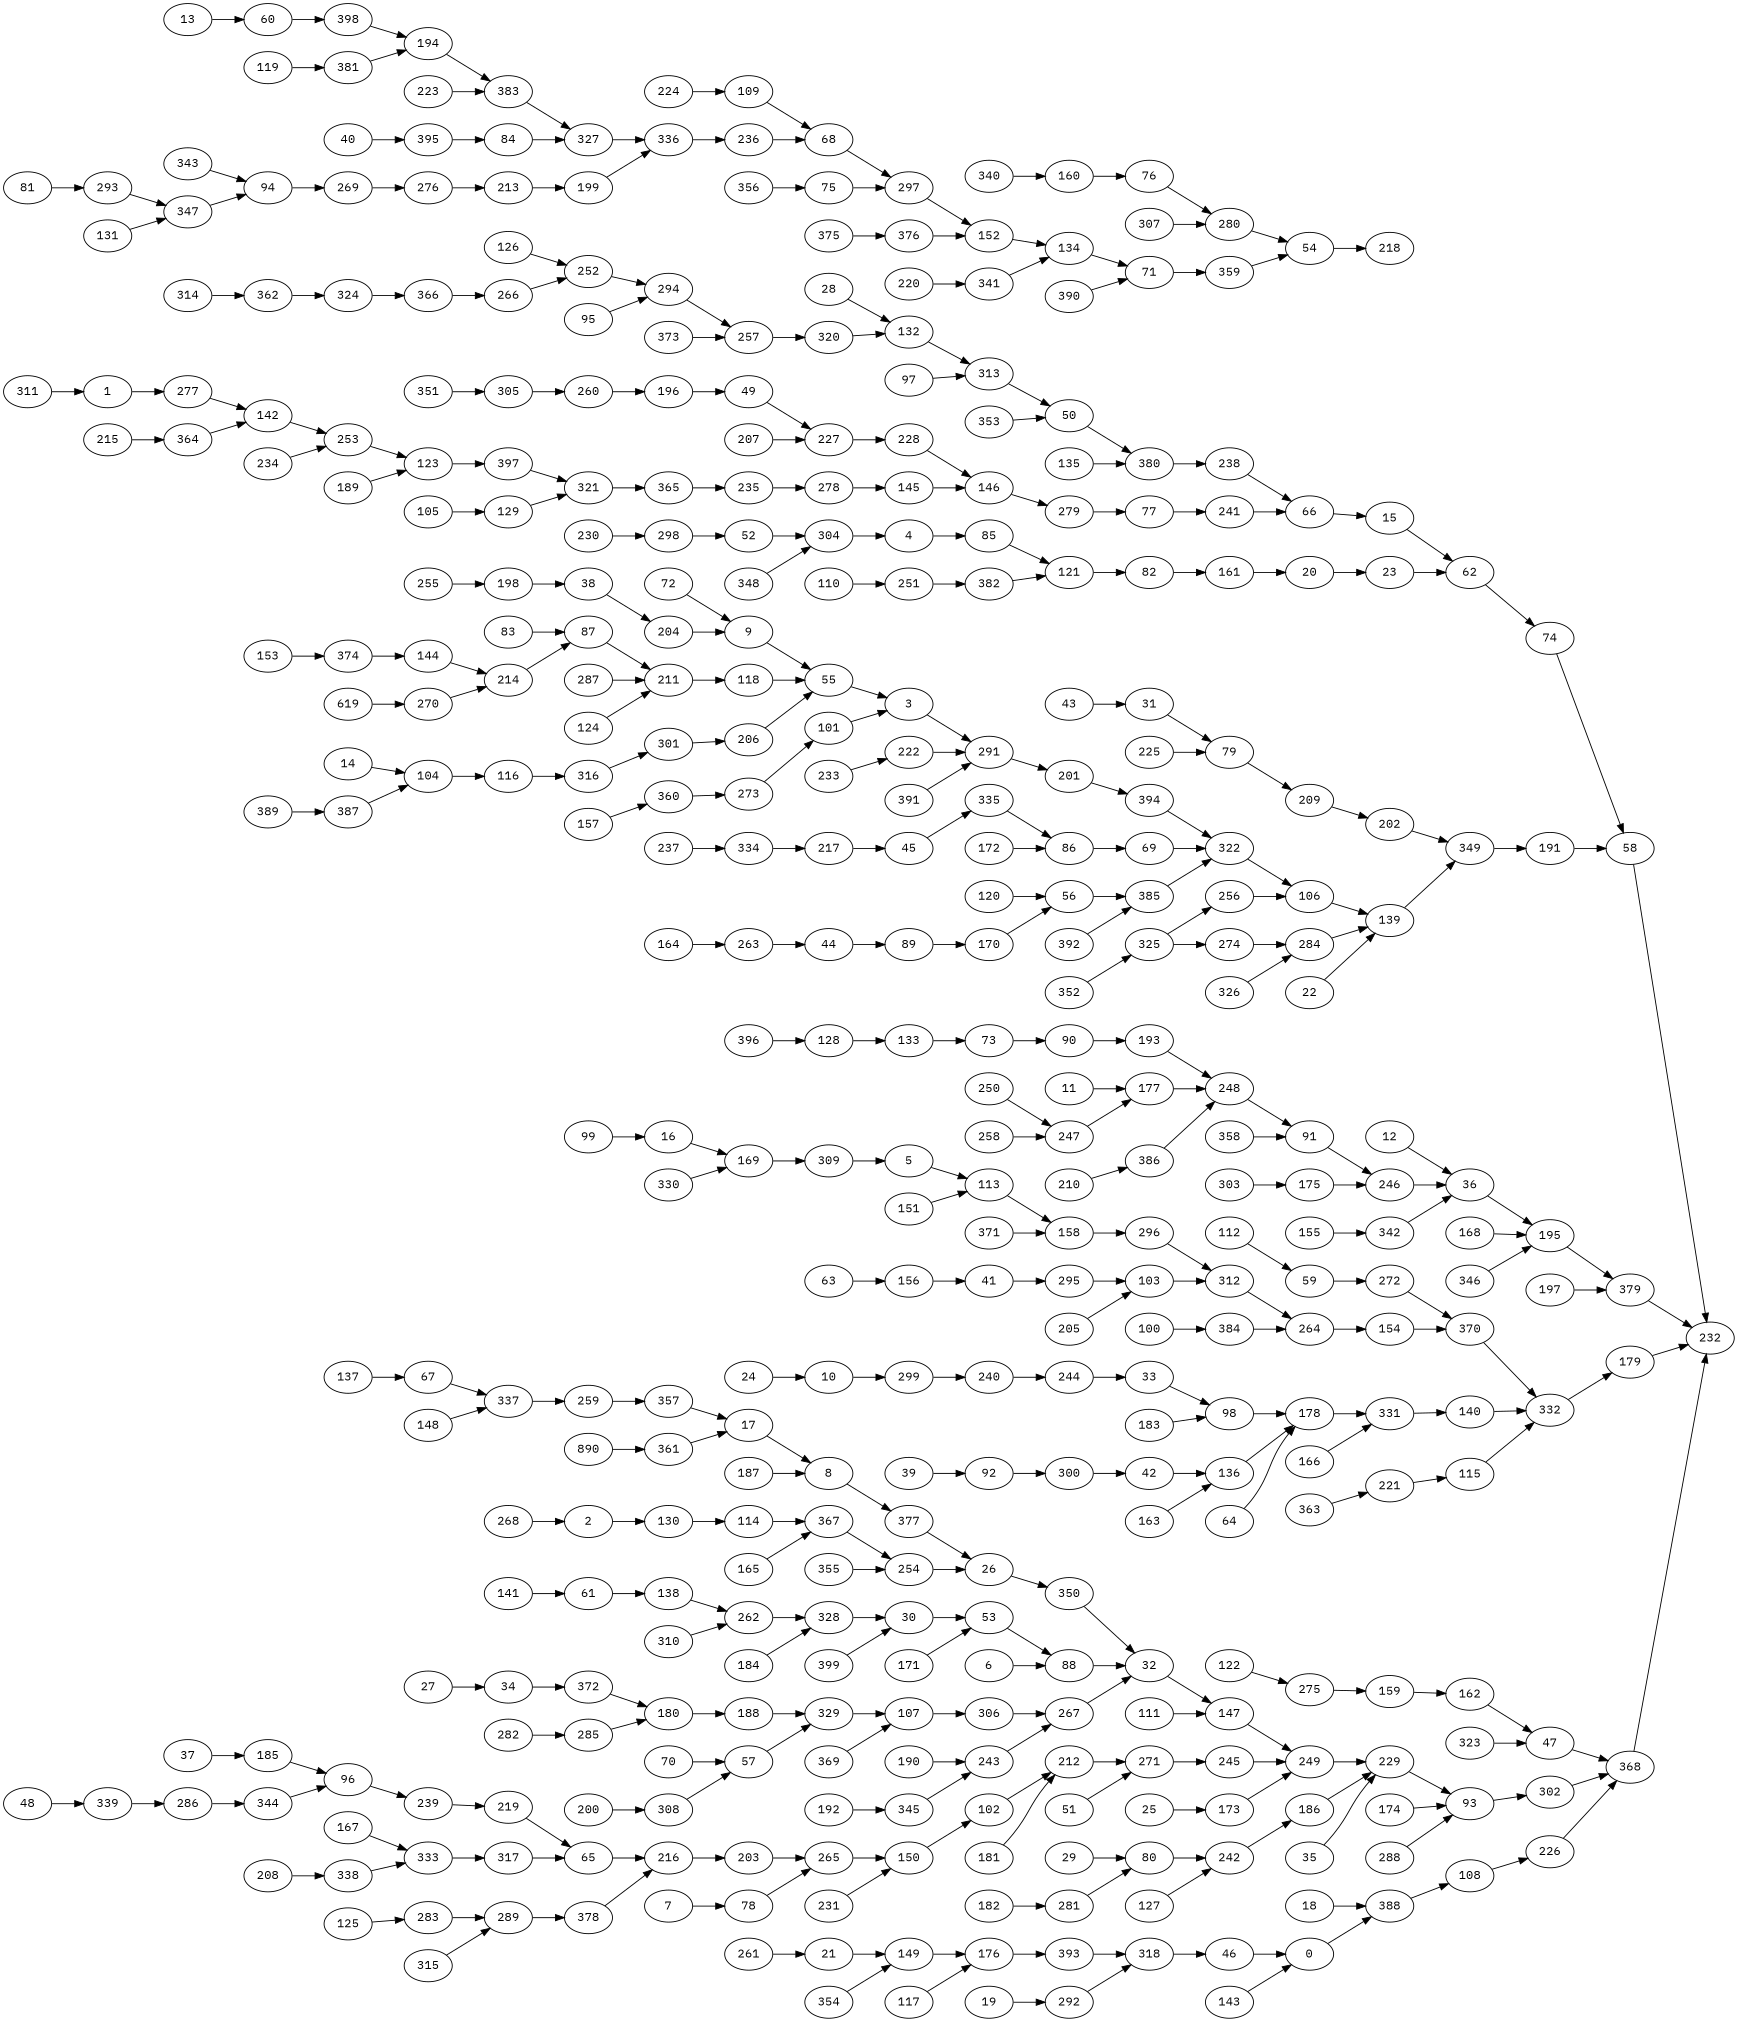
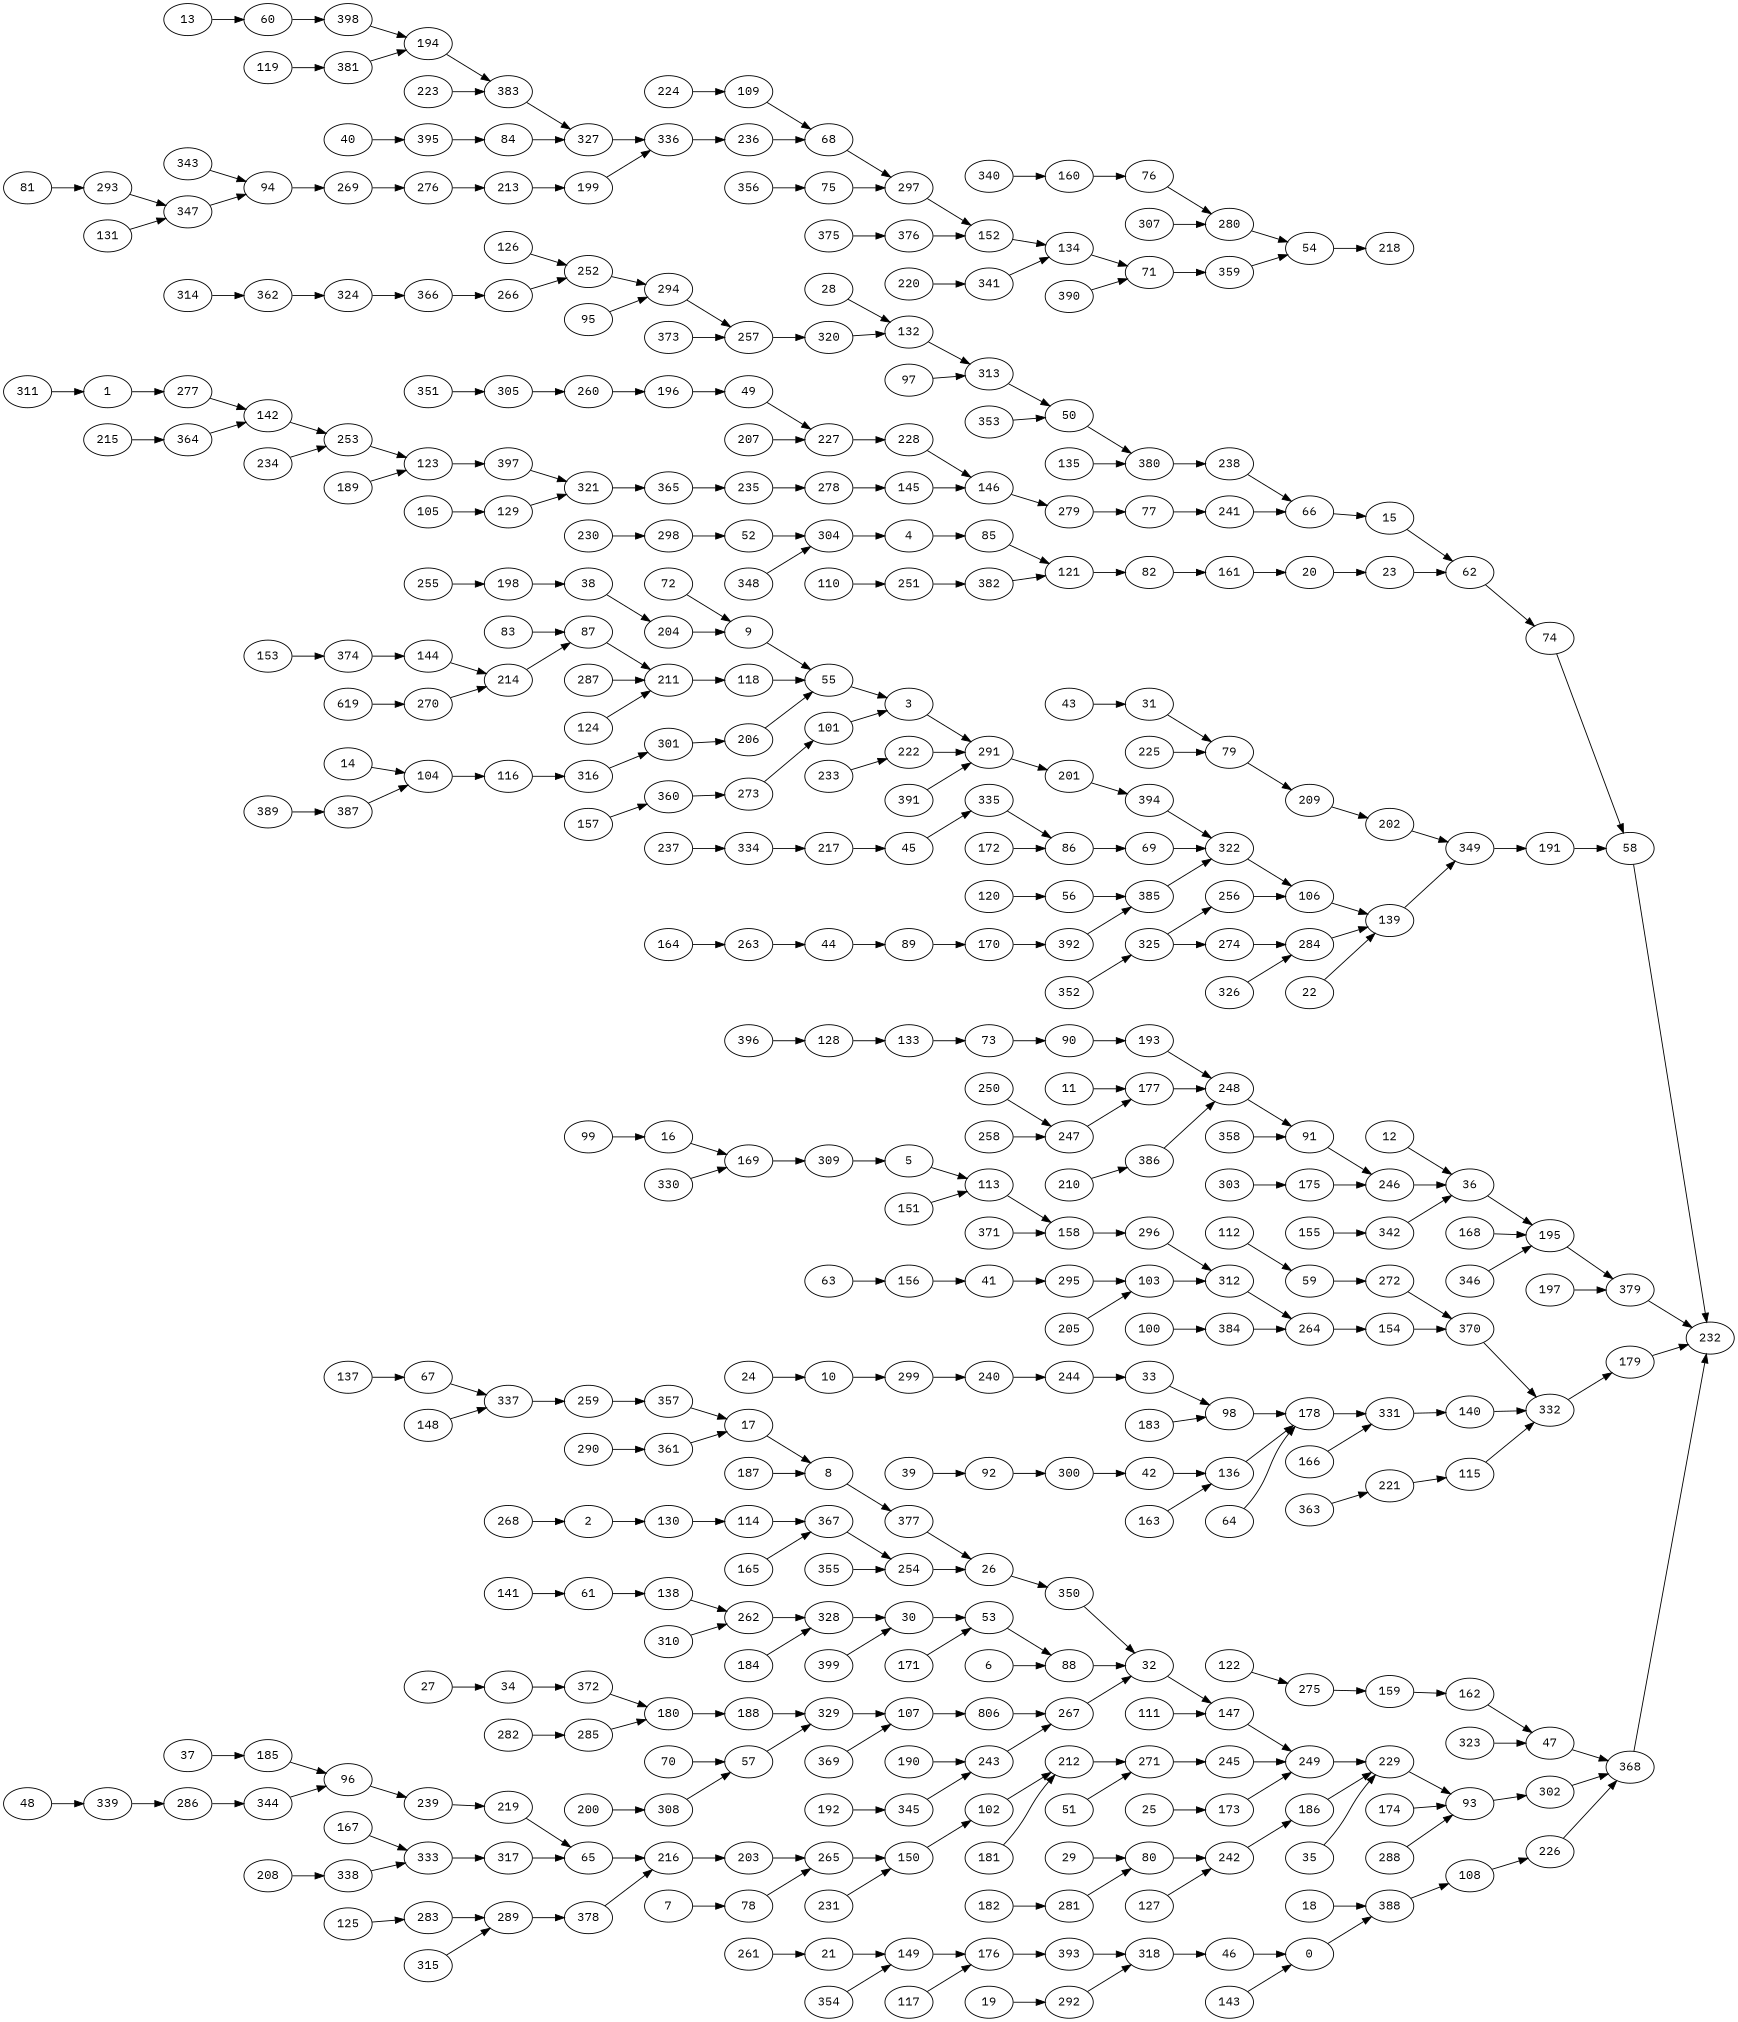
edge "170" -> "56": now "170" -> "392"
node "890": label "890" -> "290"
node "306": label "306" -> "806"
